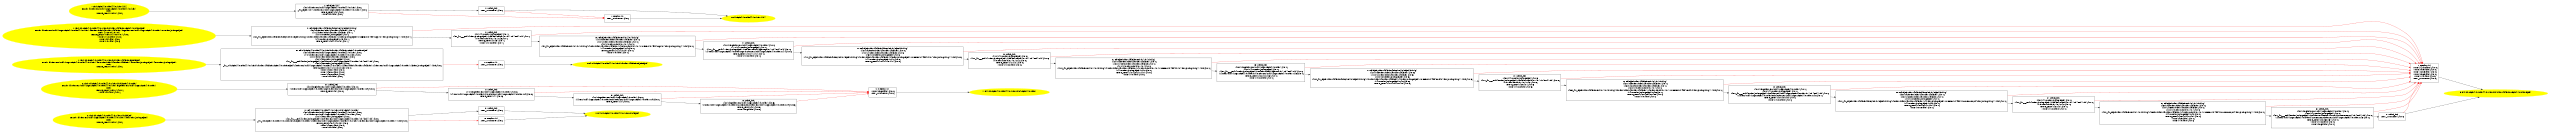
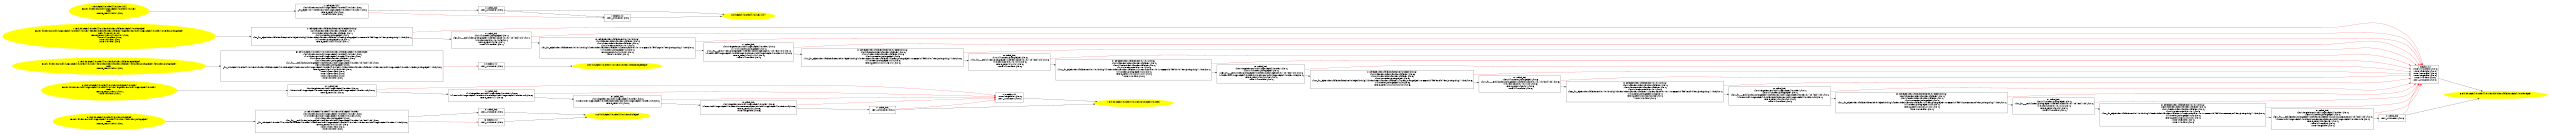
edge "17:  method_body APPLY_ABSTRACTION; [line 8]" -> "3:  exceptions sink APPLY_ABSTRACTION; [line 8]": color red -> black
node "41:  method_body APPLY_ABSTRACTION; [line 26]": added
